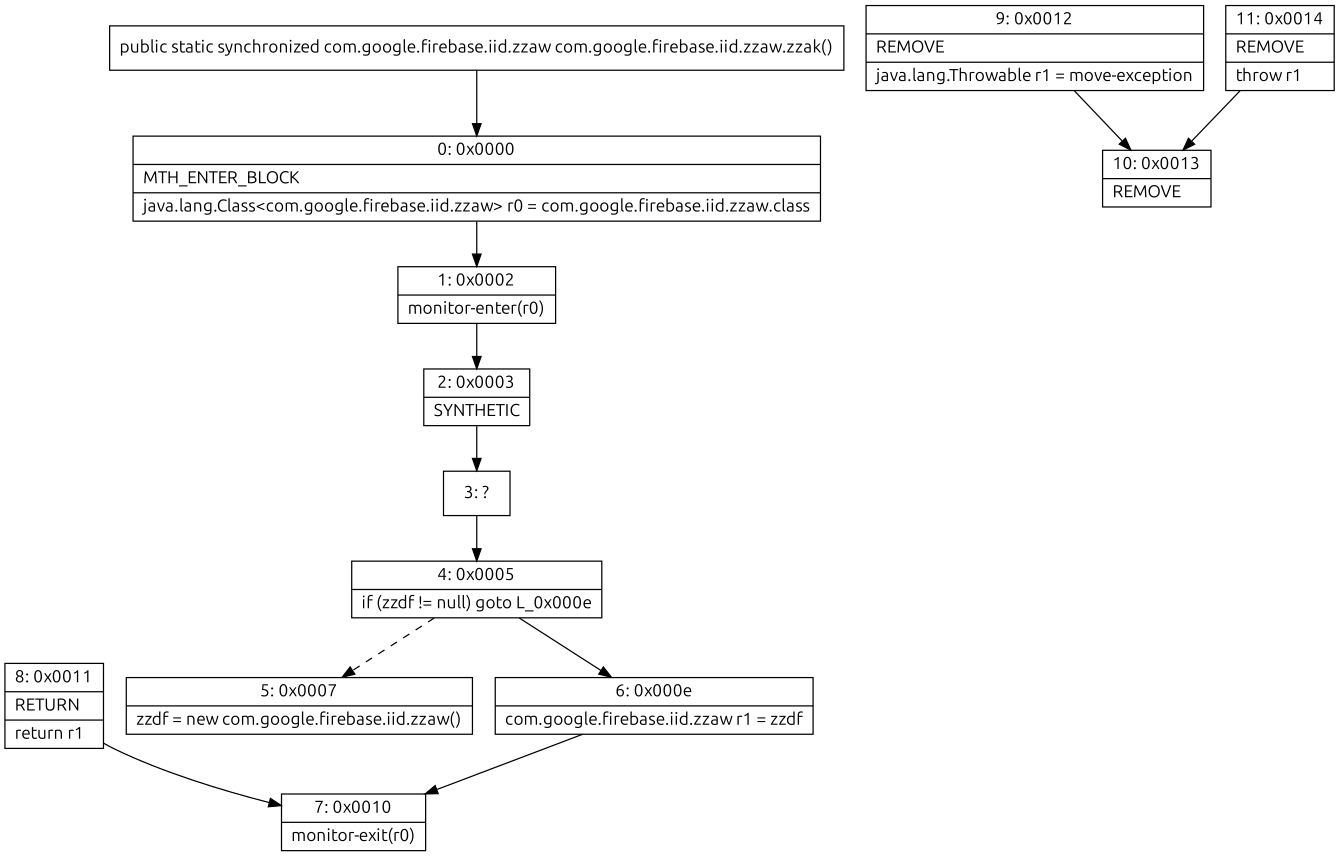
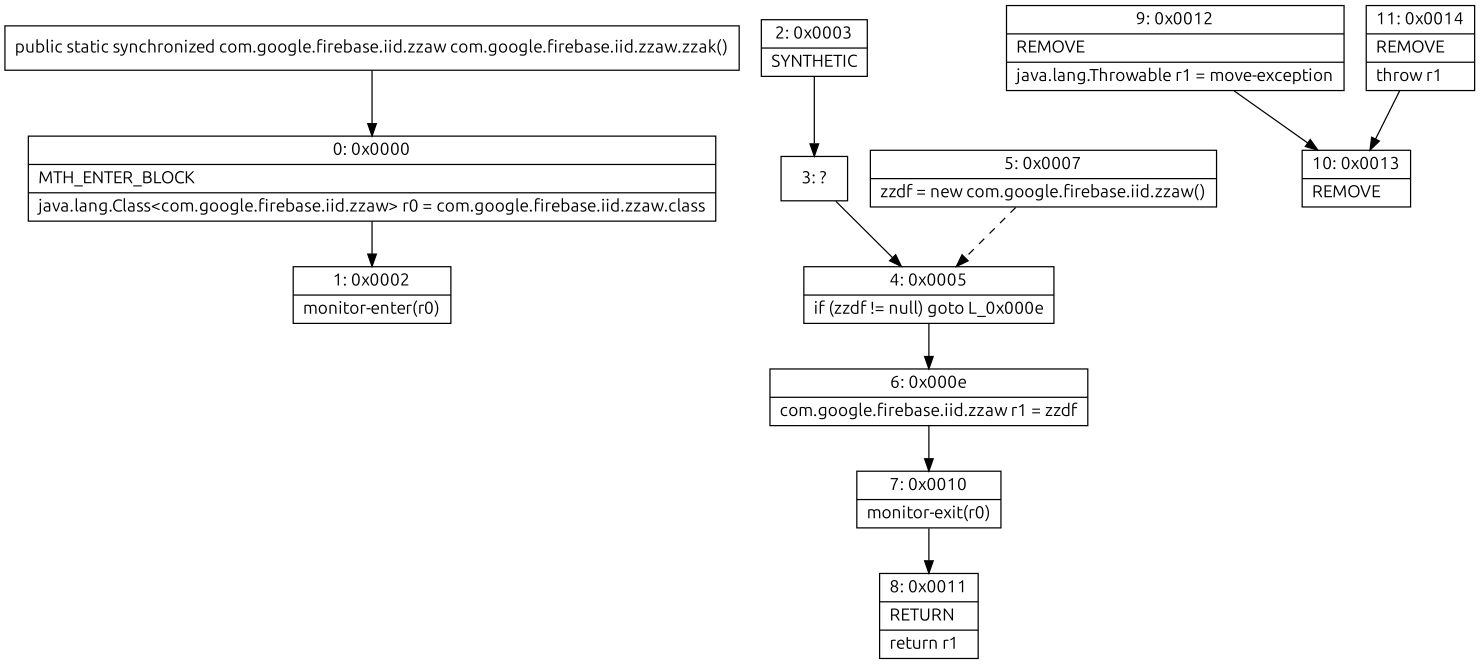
edge "1: 0x0002" -> "2: 0x0003": removed
edge "4: 0x0005" -> "5: 0x0007": reversed
edge "8: 0x0011" -> "7: 0x0010": reversed
